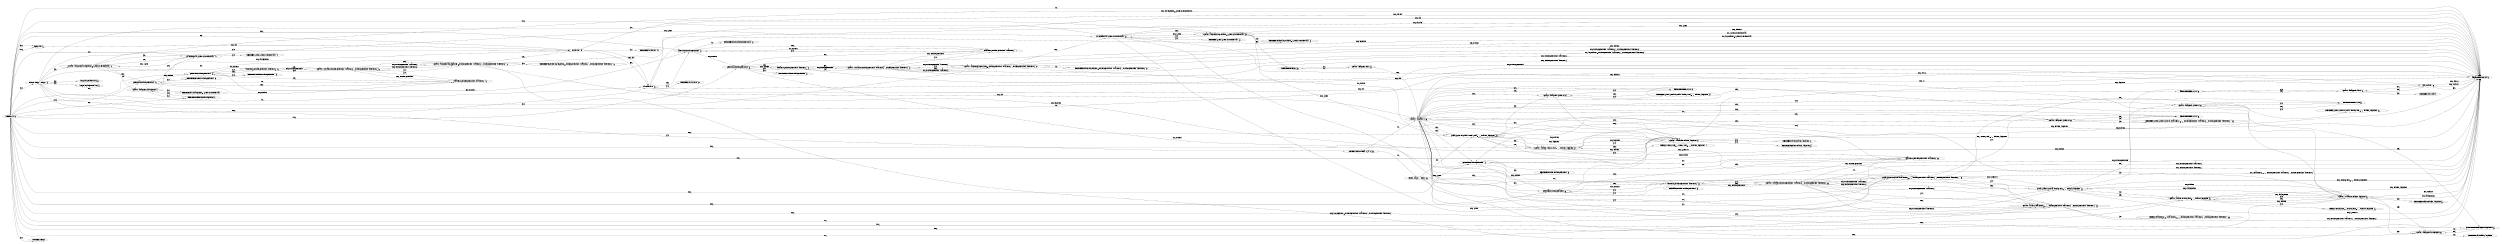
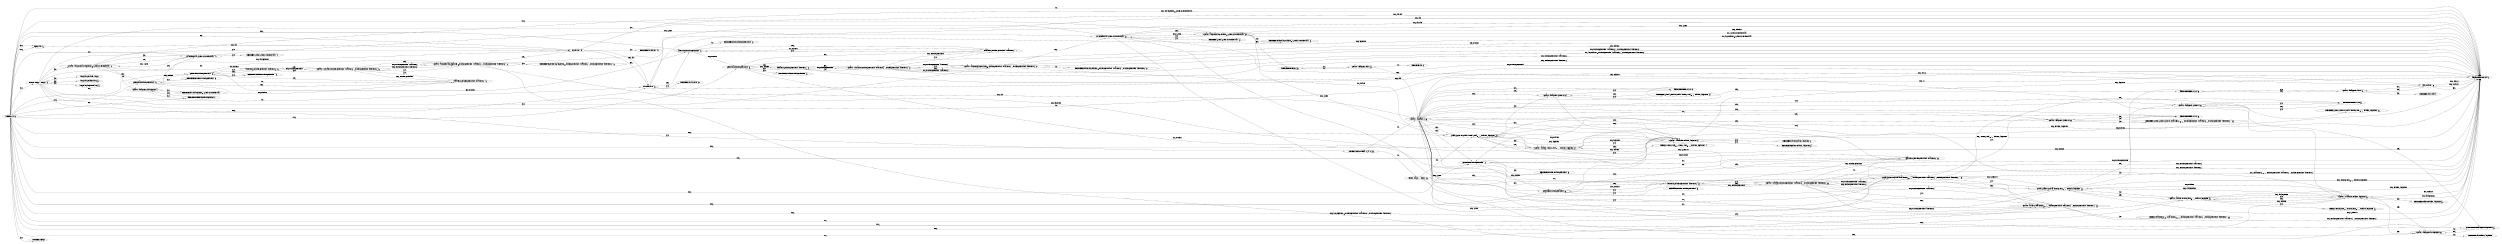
node "(IDENTIFIER,this,!oj)": added
node "(LOCAL,long endMem: long)": added
edge "(solve,this.solve())" -> "(<operator>.subtraction,endTime - beginTime)": removed, label "DDG: this"
